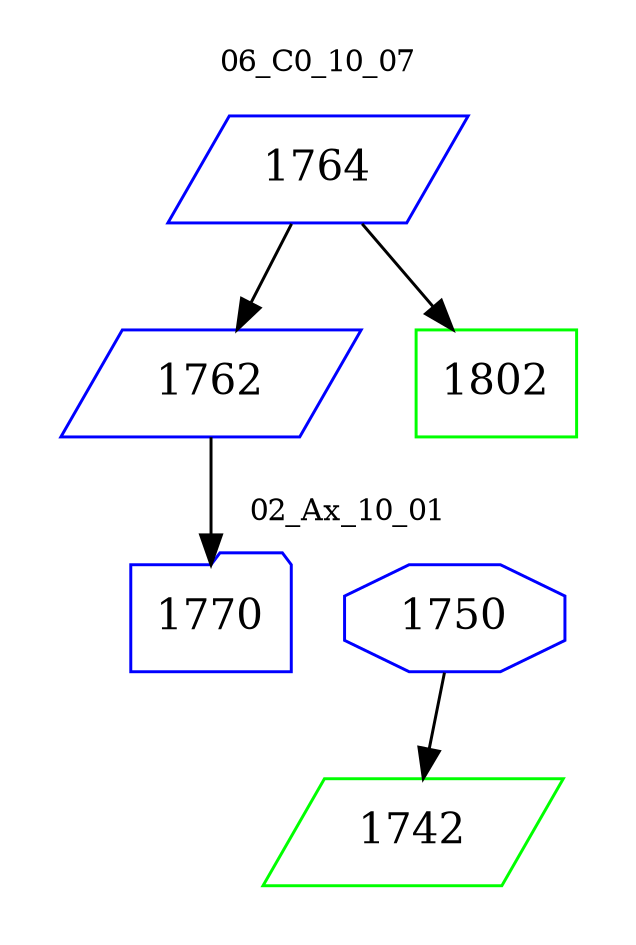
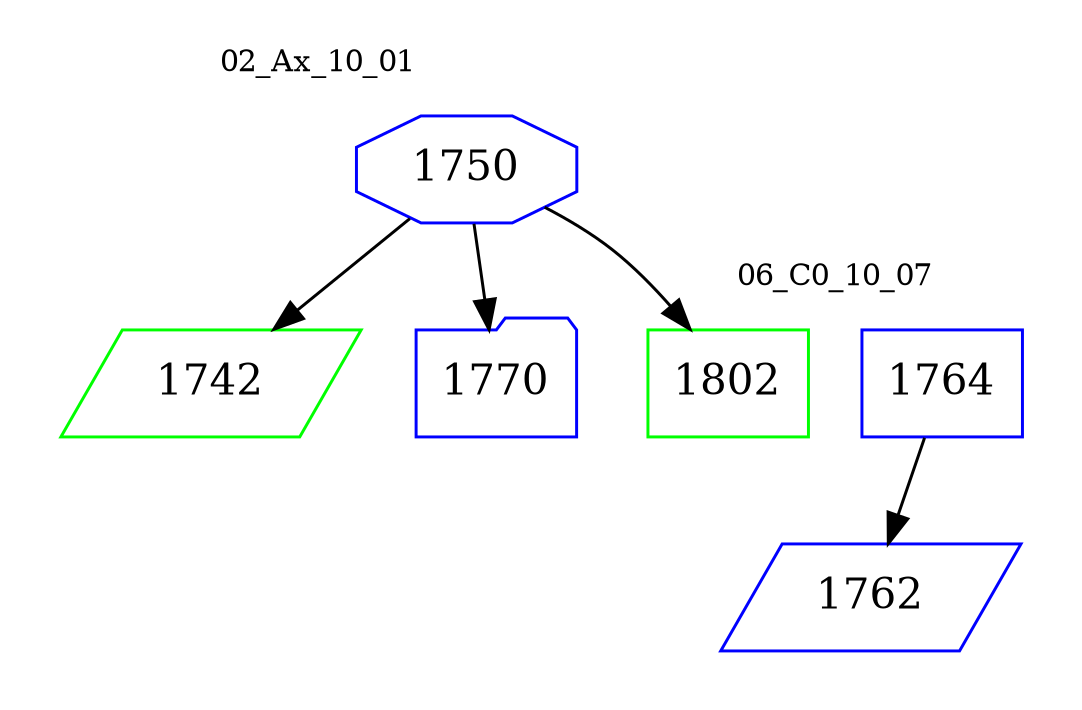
node "1764": shape parallelogram -> box
edge "1764" -> "1802": now "1750" -> "1802"
edge "1762" -> "1770": now "1750" -> "1770"
